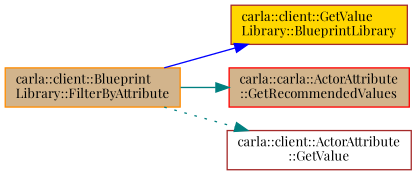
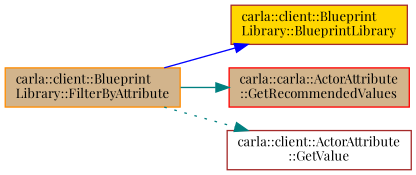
node "carla::client::GetValue Library::BlueprintLibrary": label "carla::client::GetValue Library::BlueprintLibrary" -> "carla::client::Blueprint Library::BlueprintLibrary"
